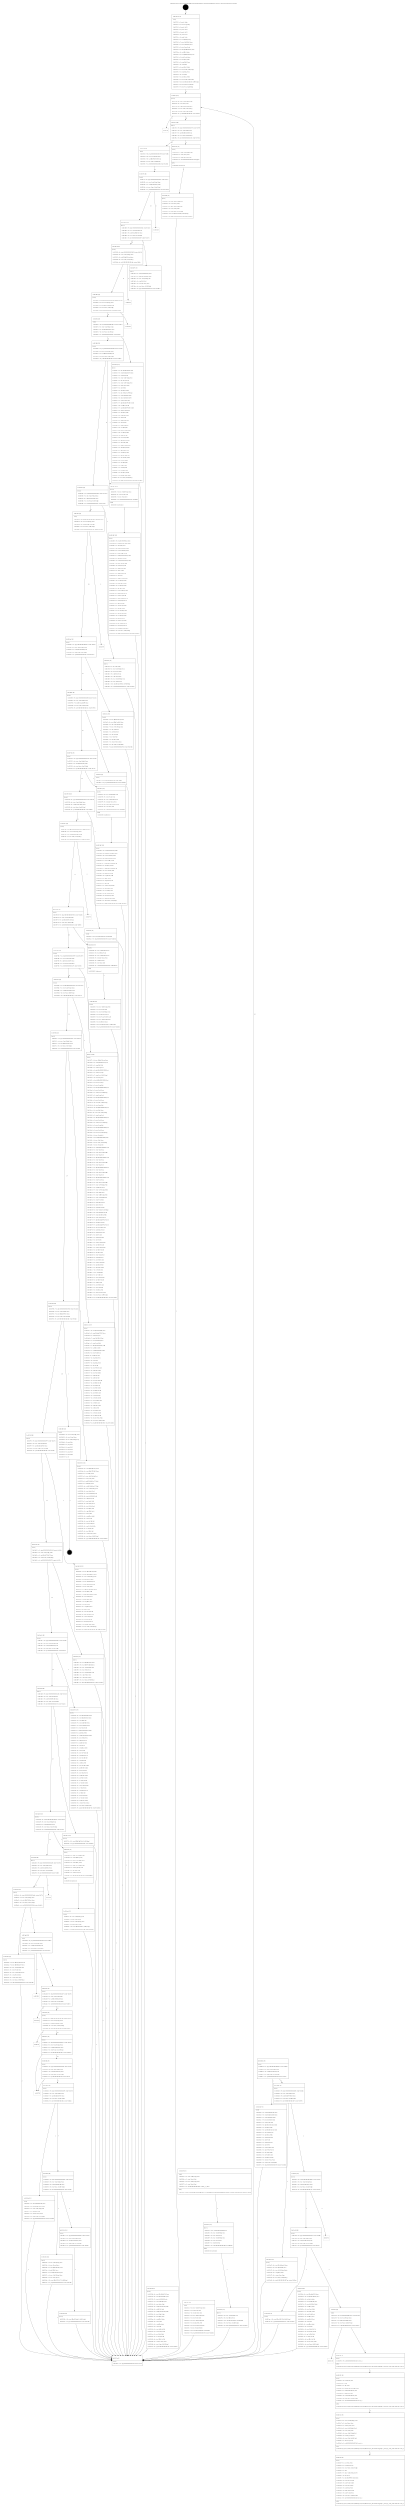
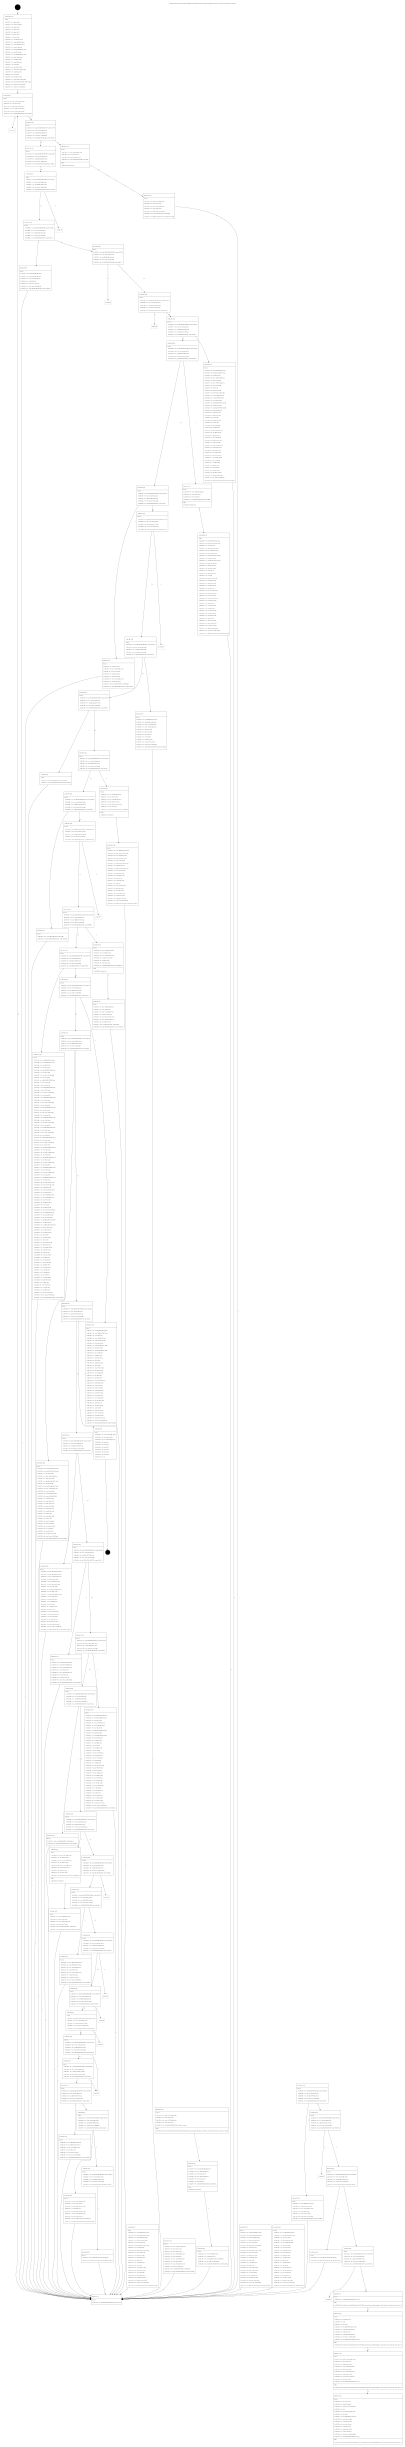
node "0x401bb4 [28]": removed
